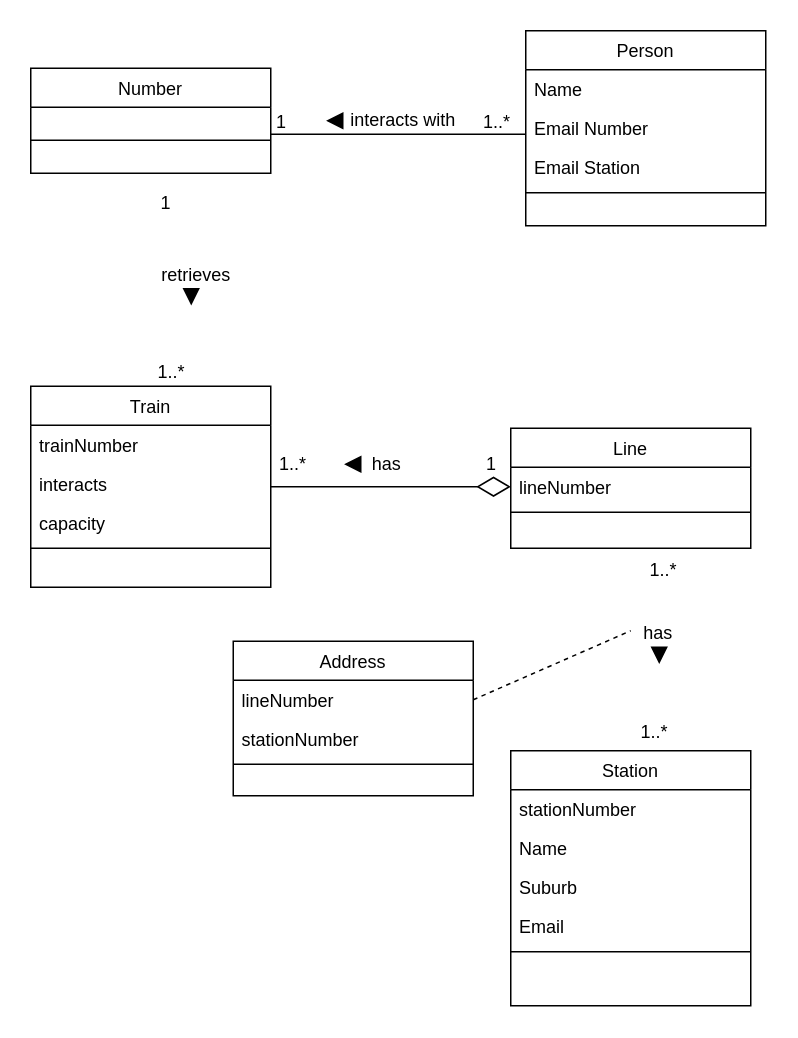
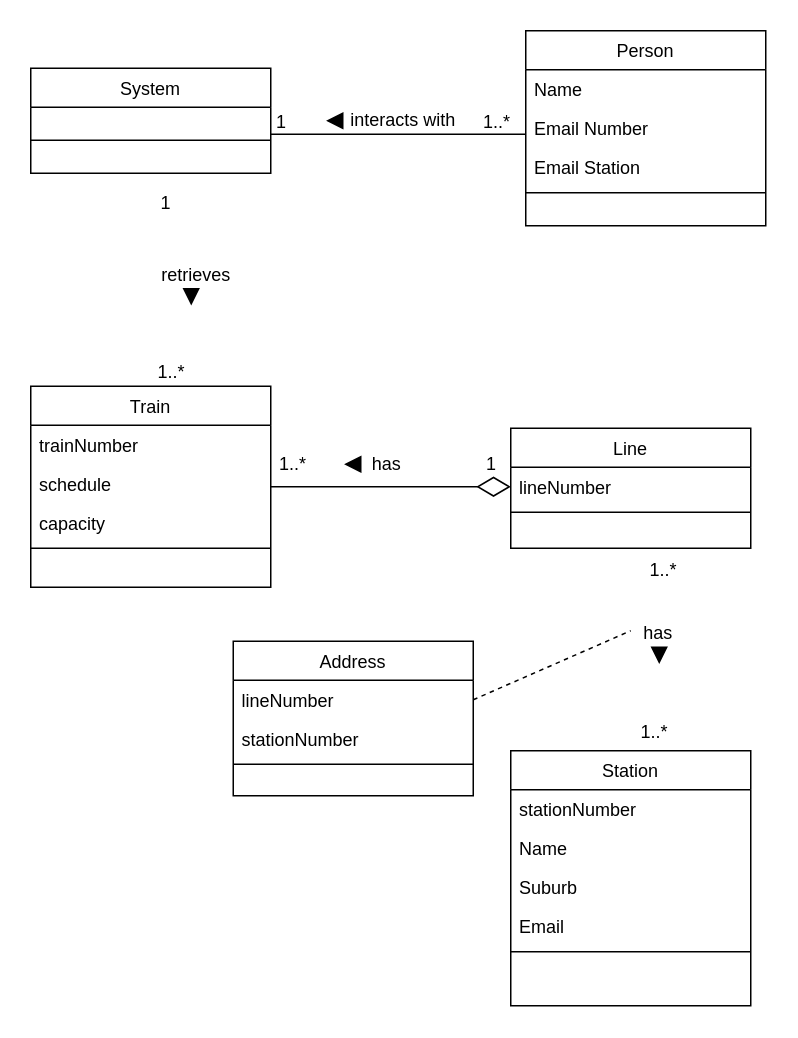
node "Number": label "Number" -> "System"
node "interacts": label "interacts" -> "schedule"
